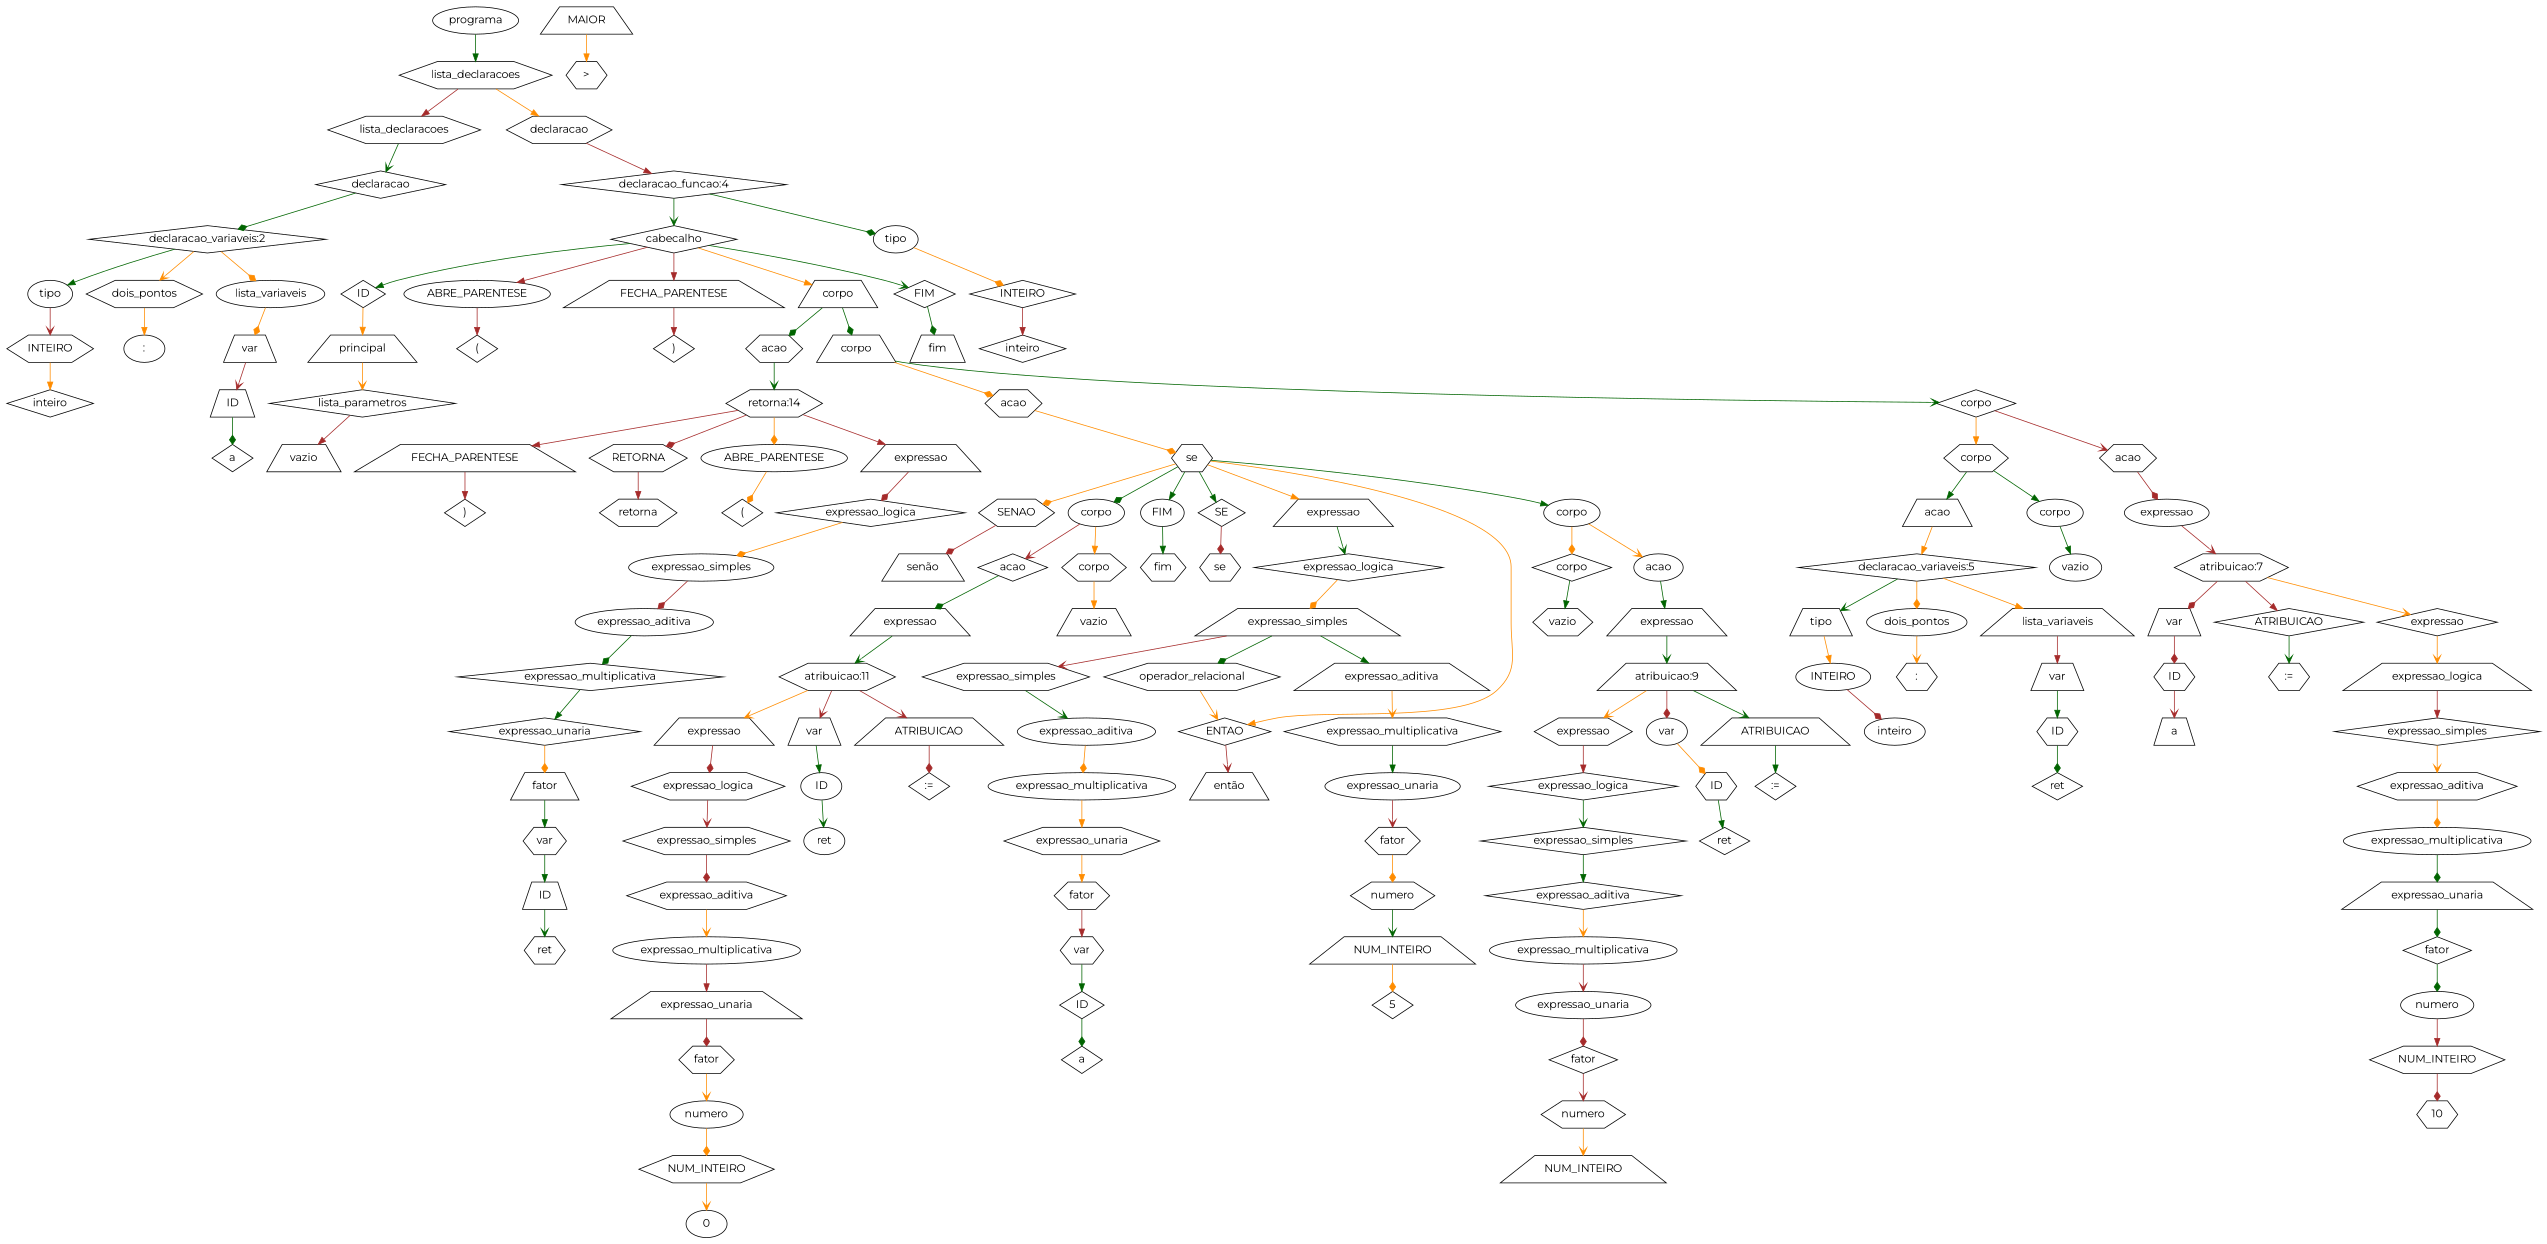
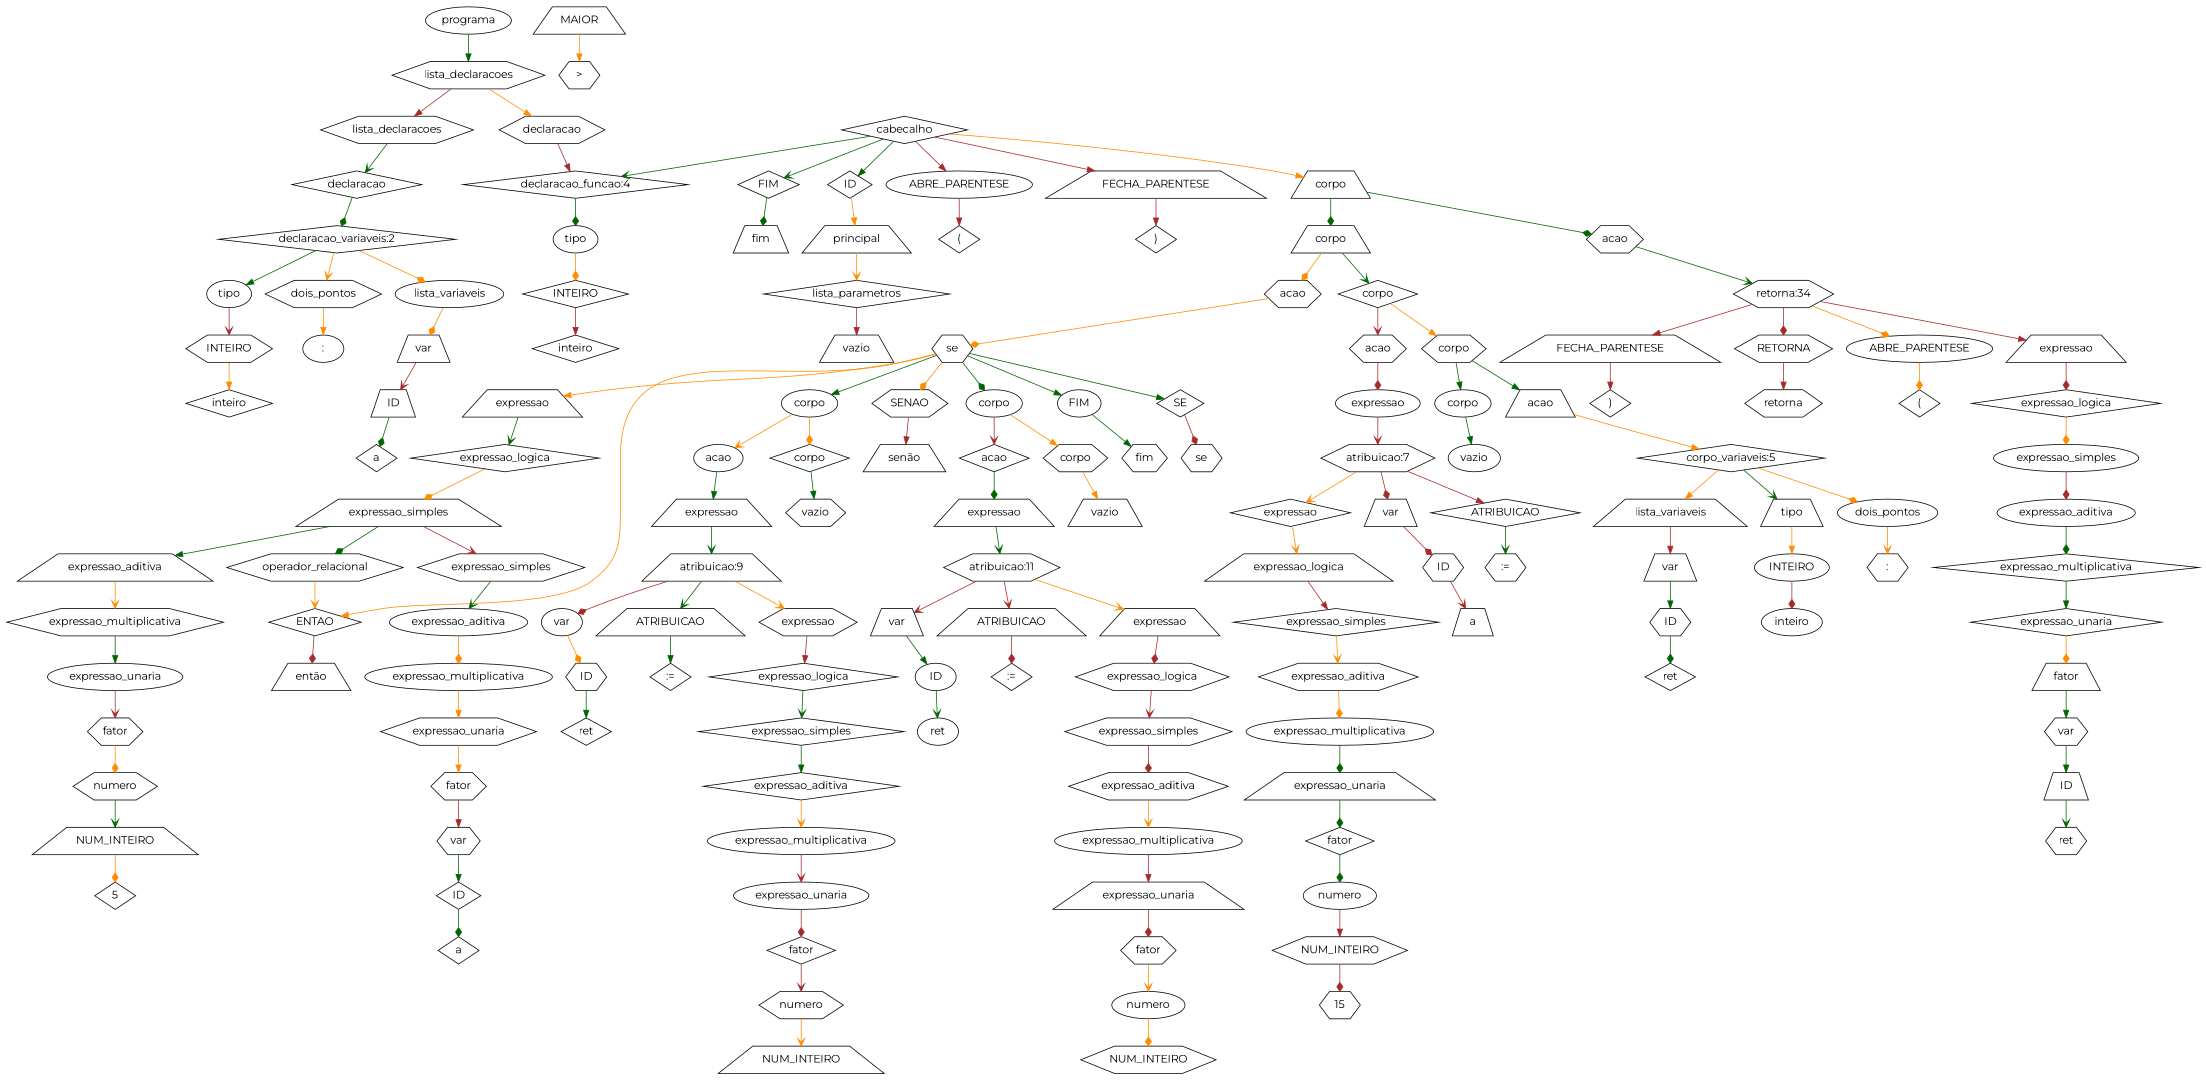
edge "declaracao_funcao:4" -> "cabecalho": reversed
node "retorna:14": label "retorna:14" -> "retorna:34"
edge "SENAO" -> "senão": arrowhead diamond -> normal
node "declaracao_variaveis:5": label "declaracao_variaveis:5" -> "corpo_variaveis:5"
edge "ENTAO" -> "então": arrowhead vee -> diamond
node "10": label "10" -> "15"
node "0": removed
